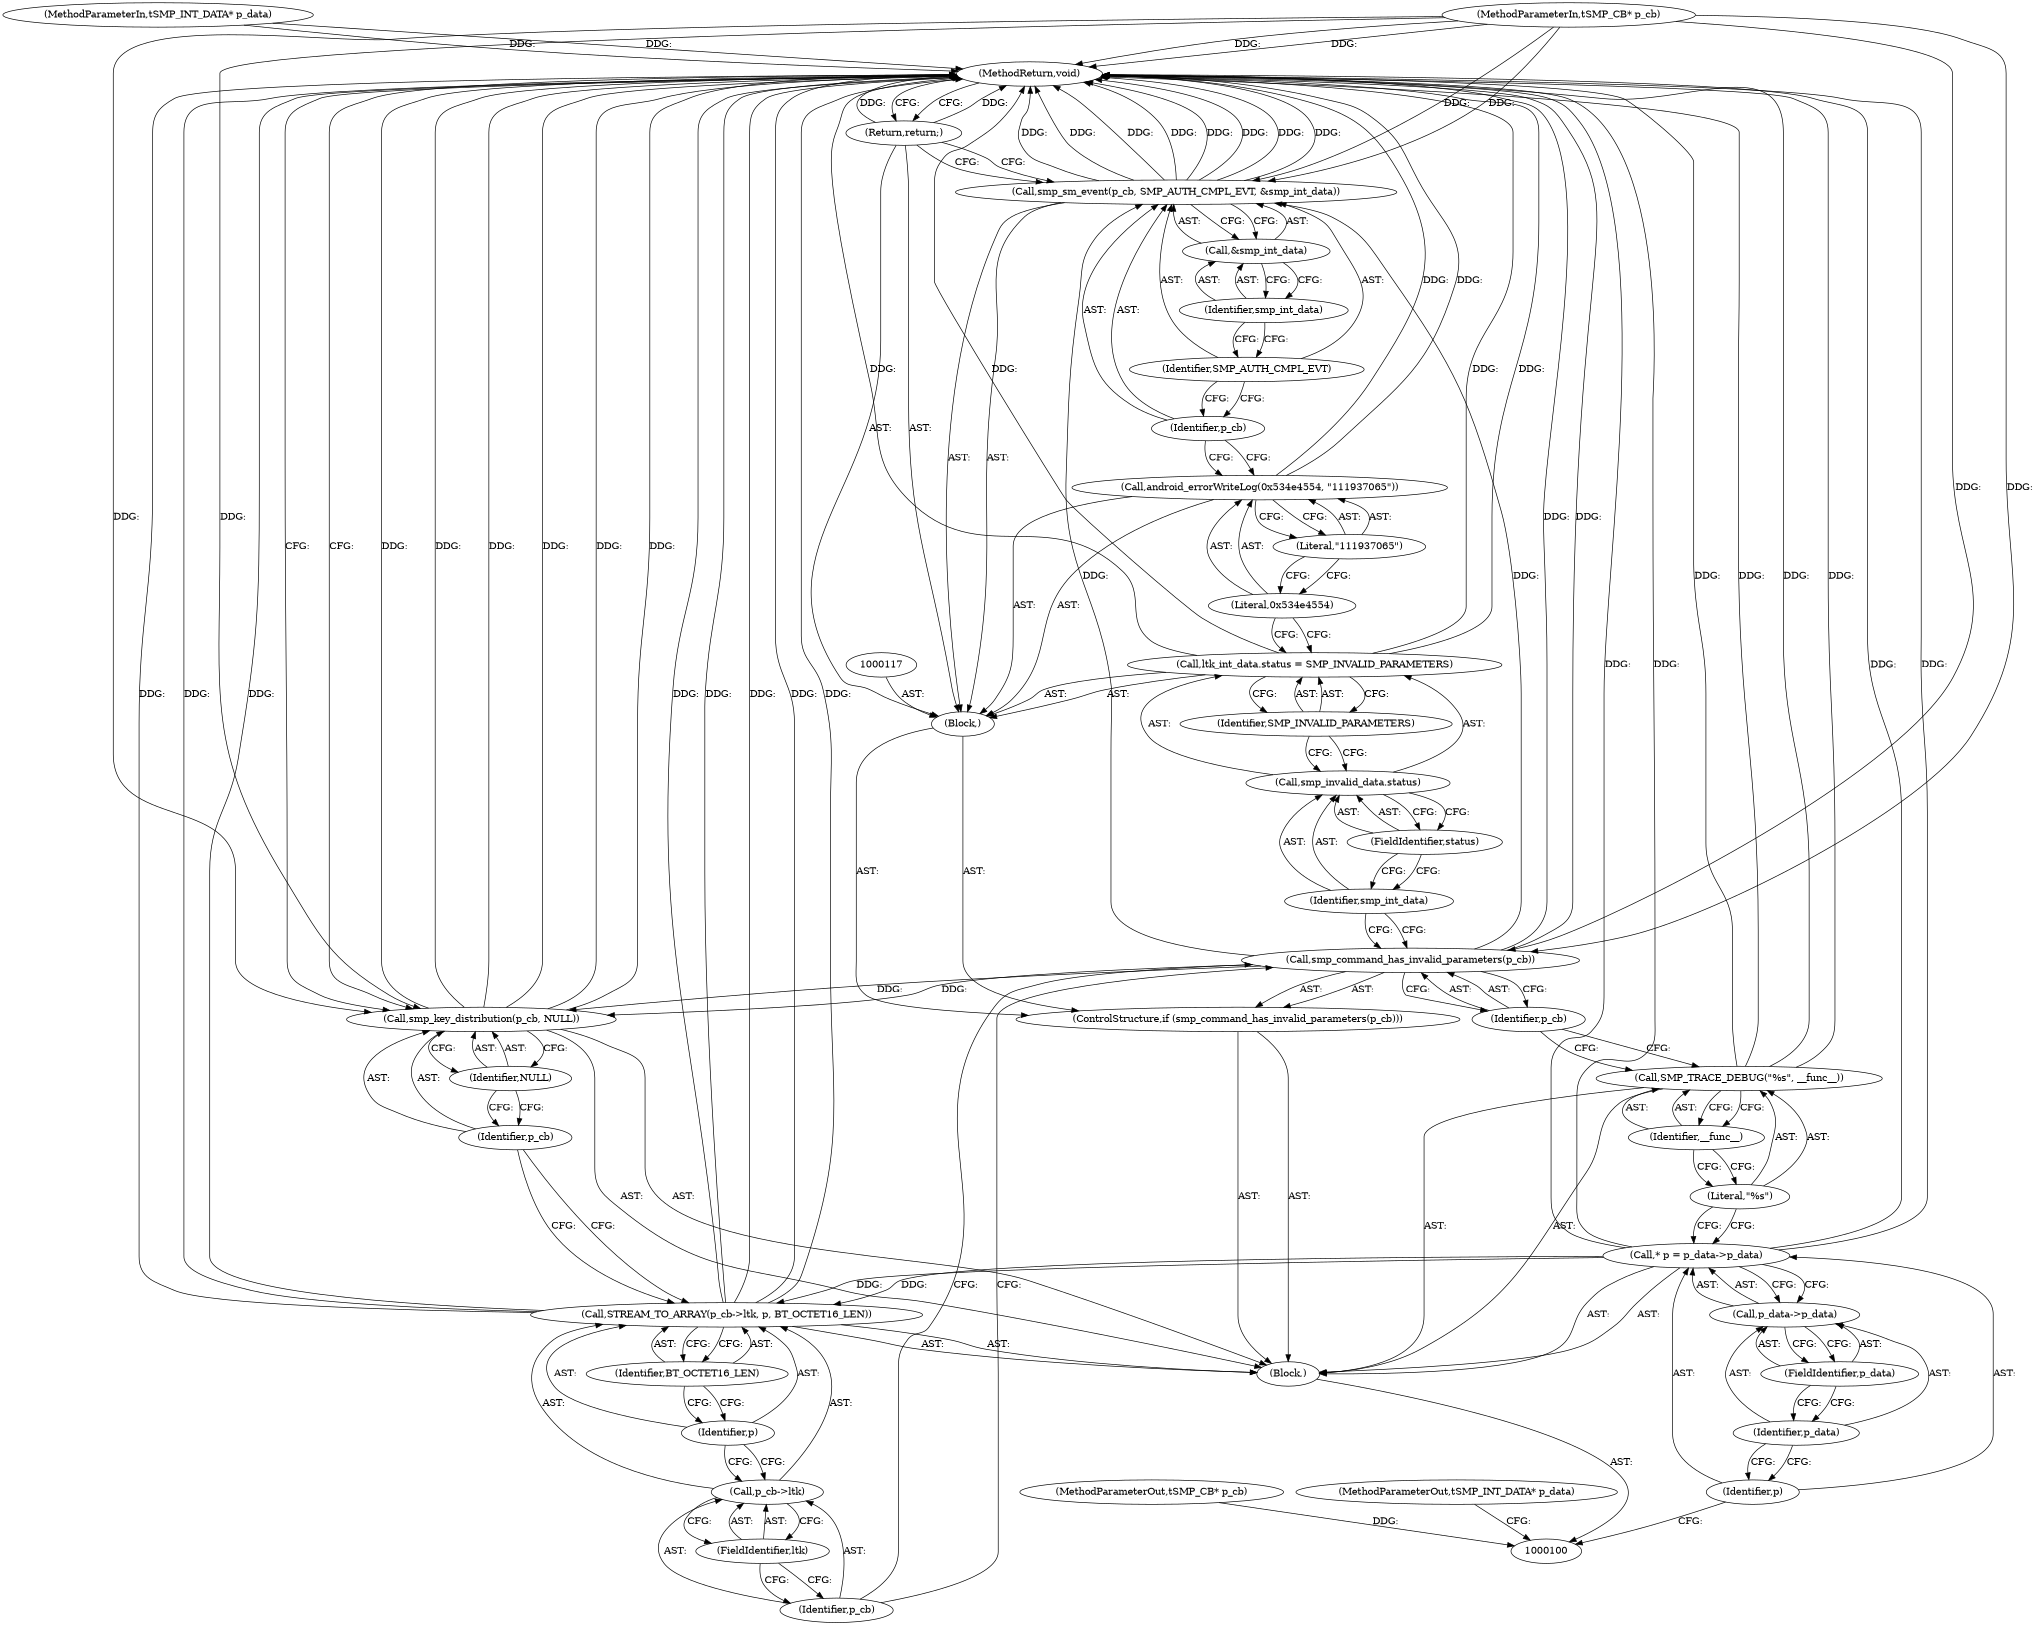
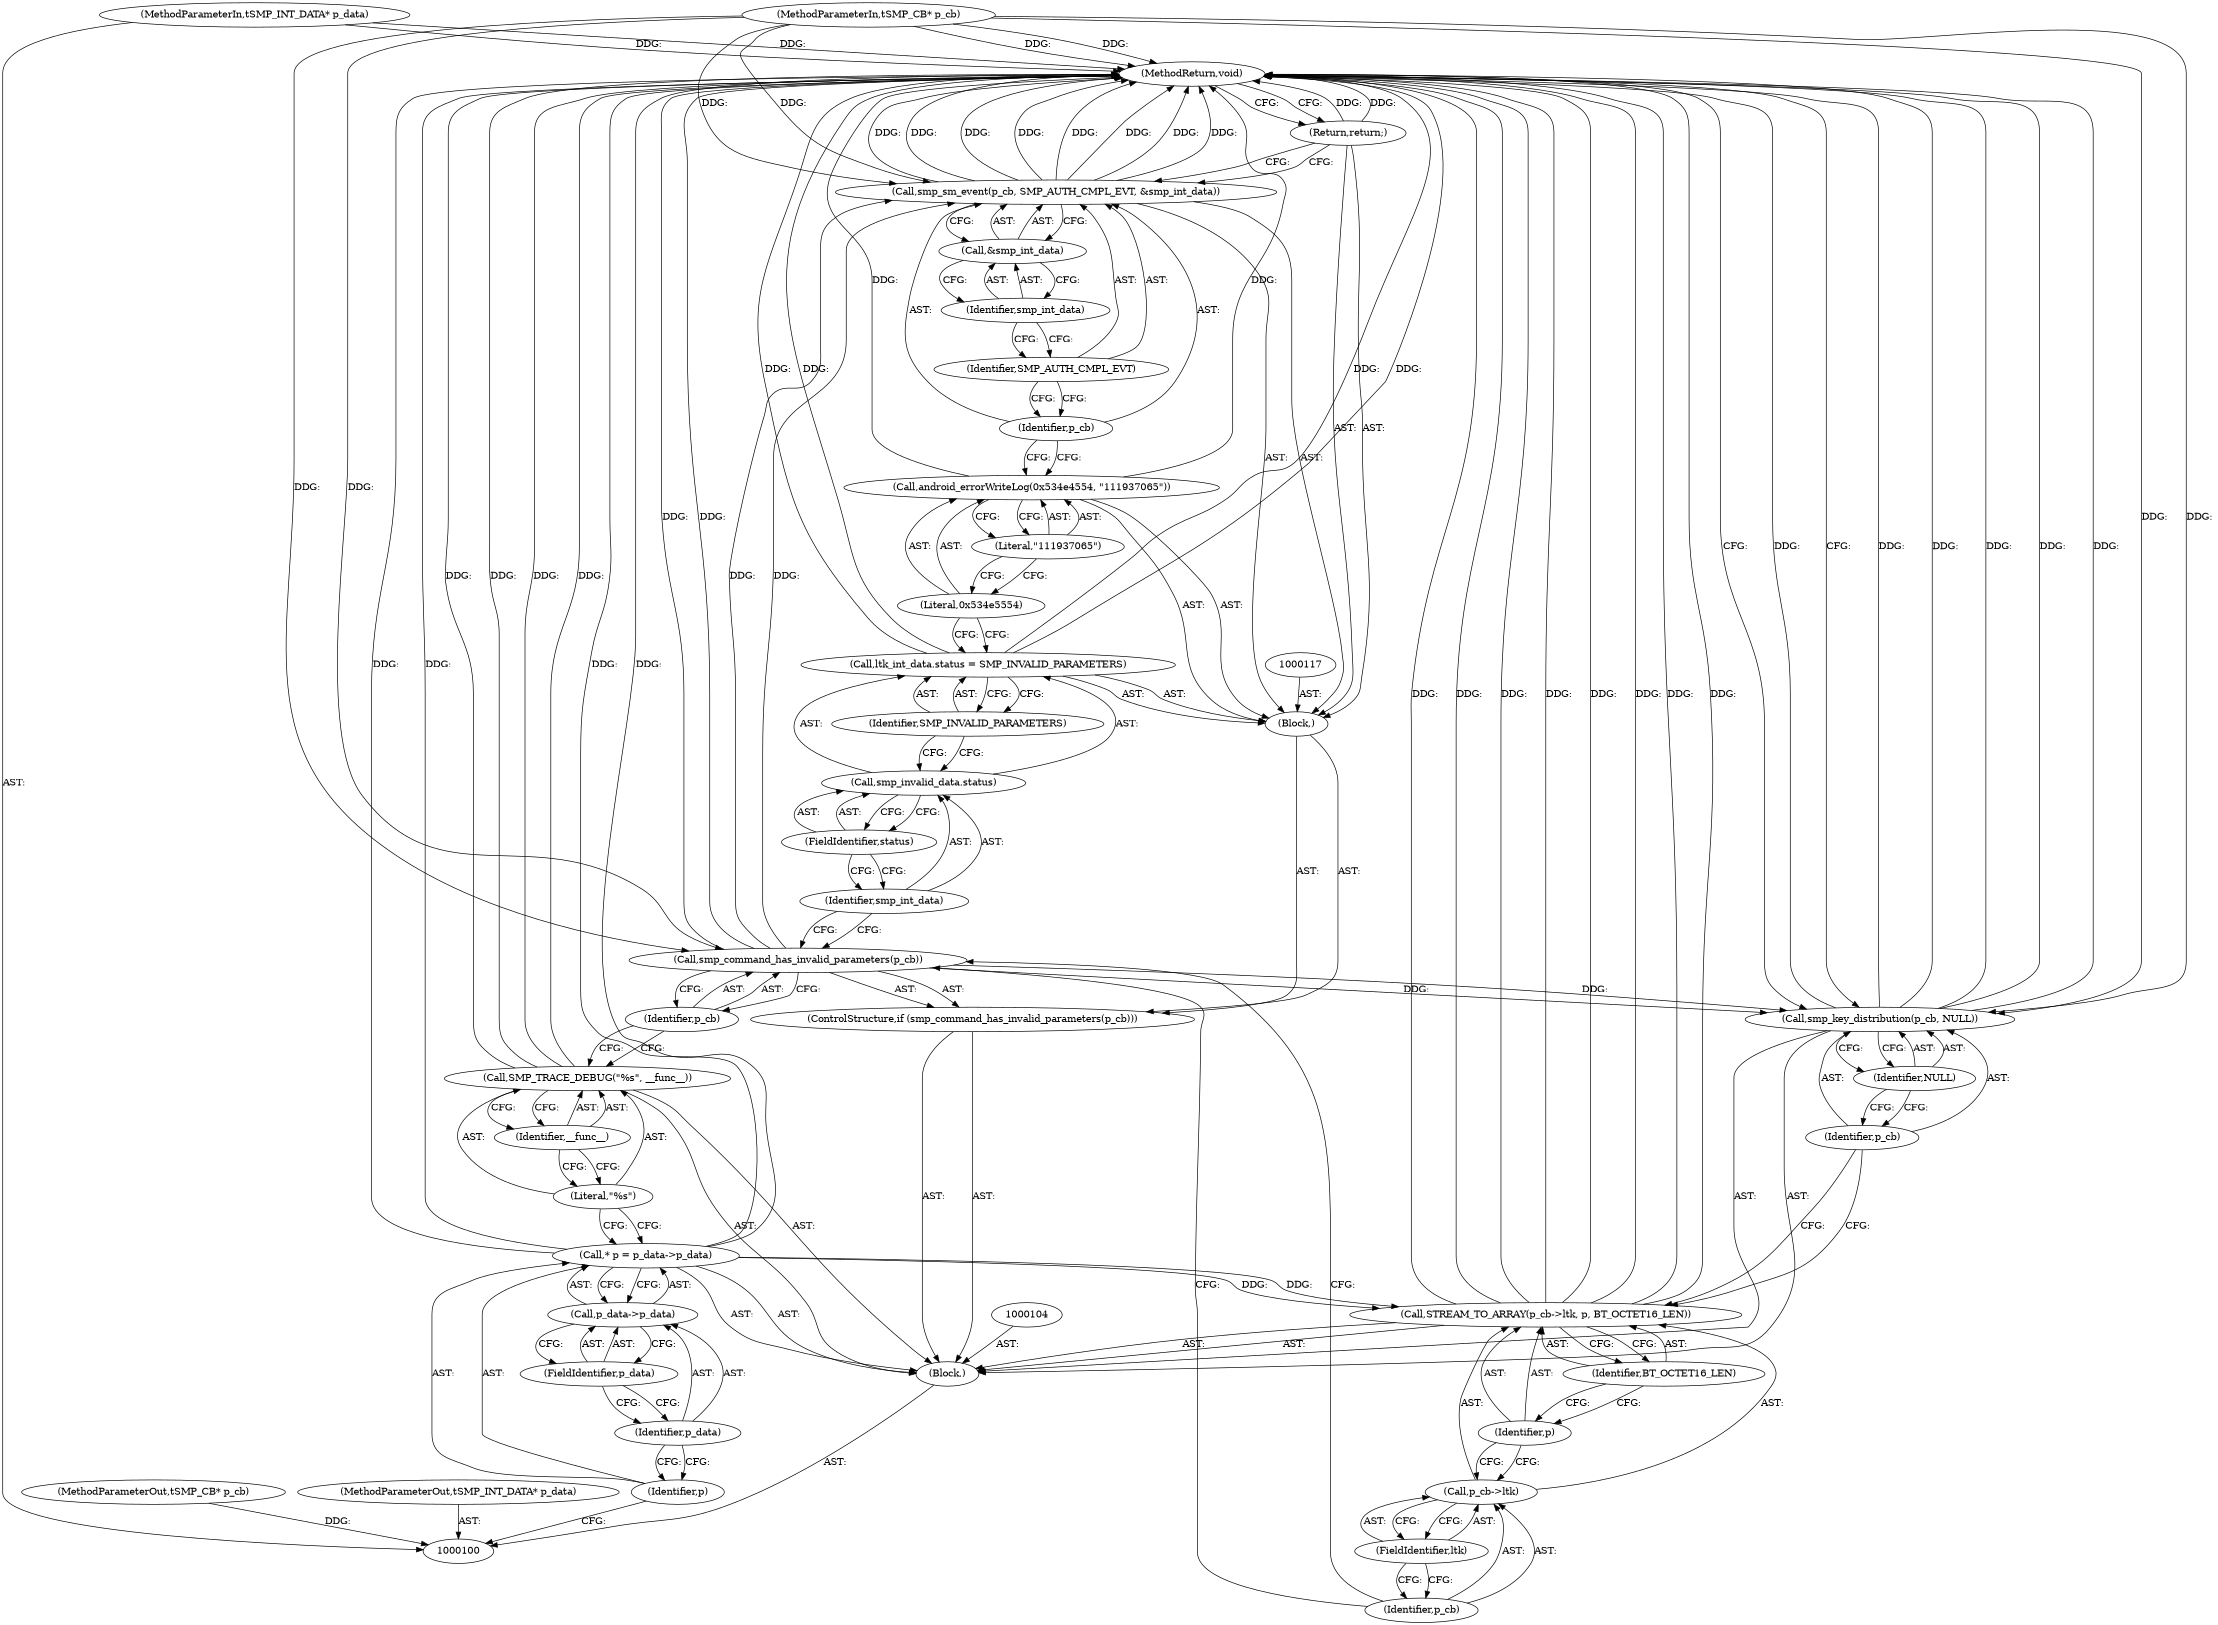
node "(Literal,0x534e4554)": label "(Literal,0x534e4554)" -> "(Literal,0x534e5554)"
edge "(MethodParameterIn,tSMP_INT_DATA* p_data)" -> "1000100": added, label "AST:"
node "1000104": added
edge "(MethodParameterOut,tSMP_INT_DATA* p_data)" -> "1000100": label "CFG: " -> "AST: "
